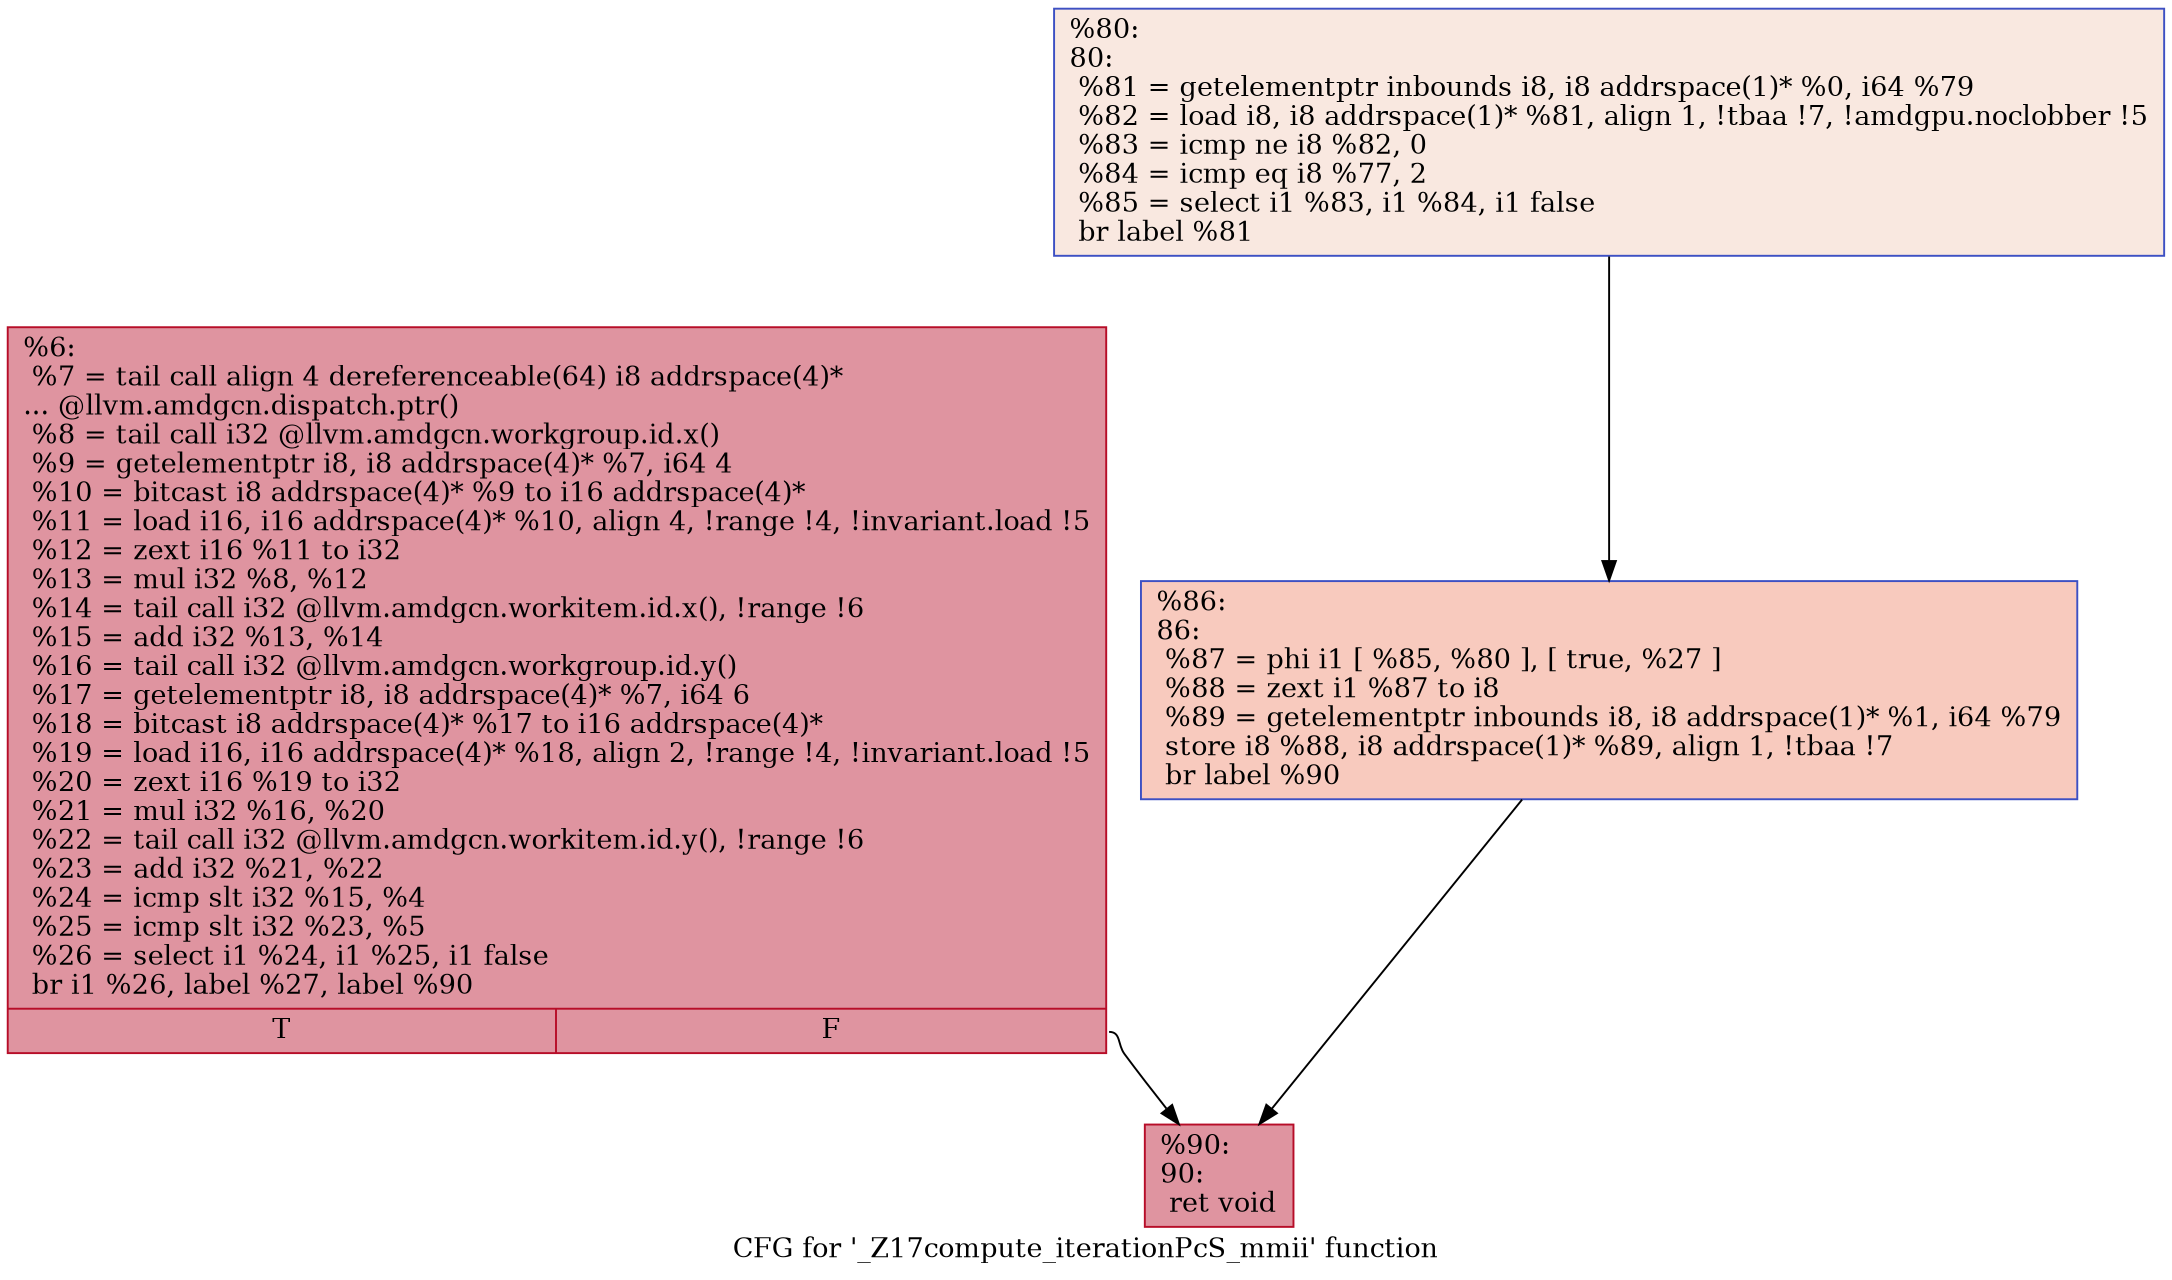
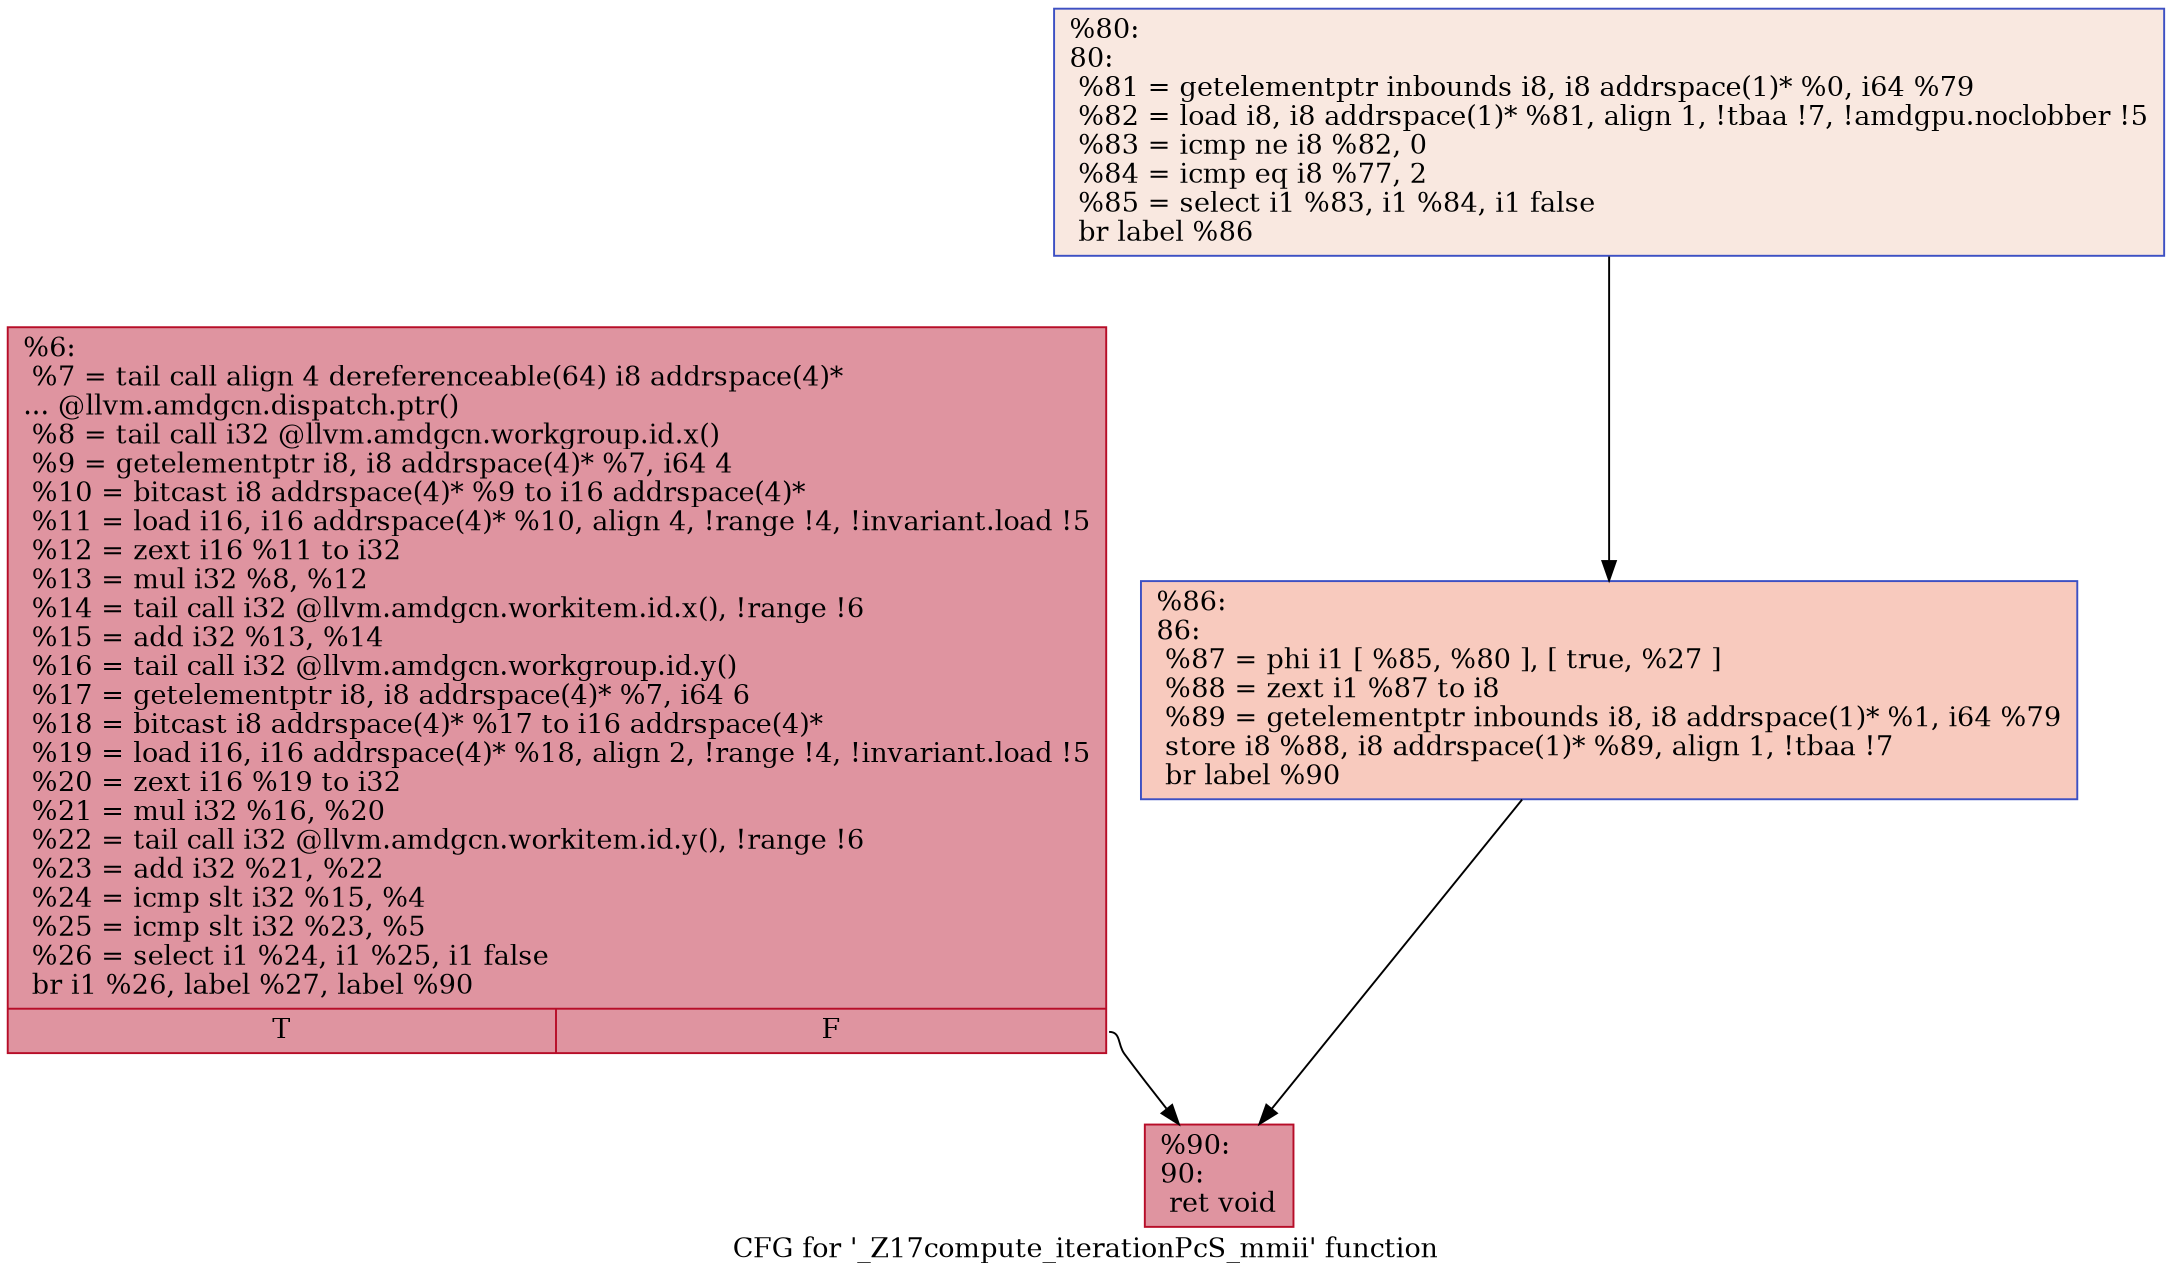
node "%80:": text "br label %81" -> "br label %86"
